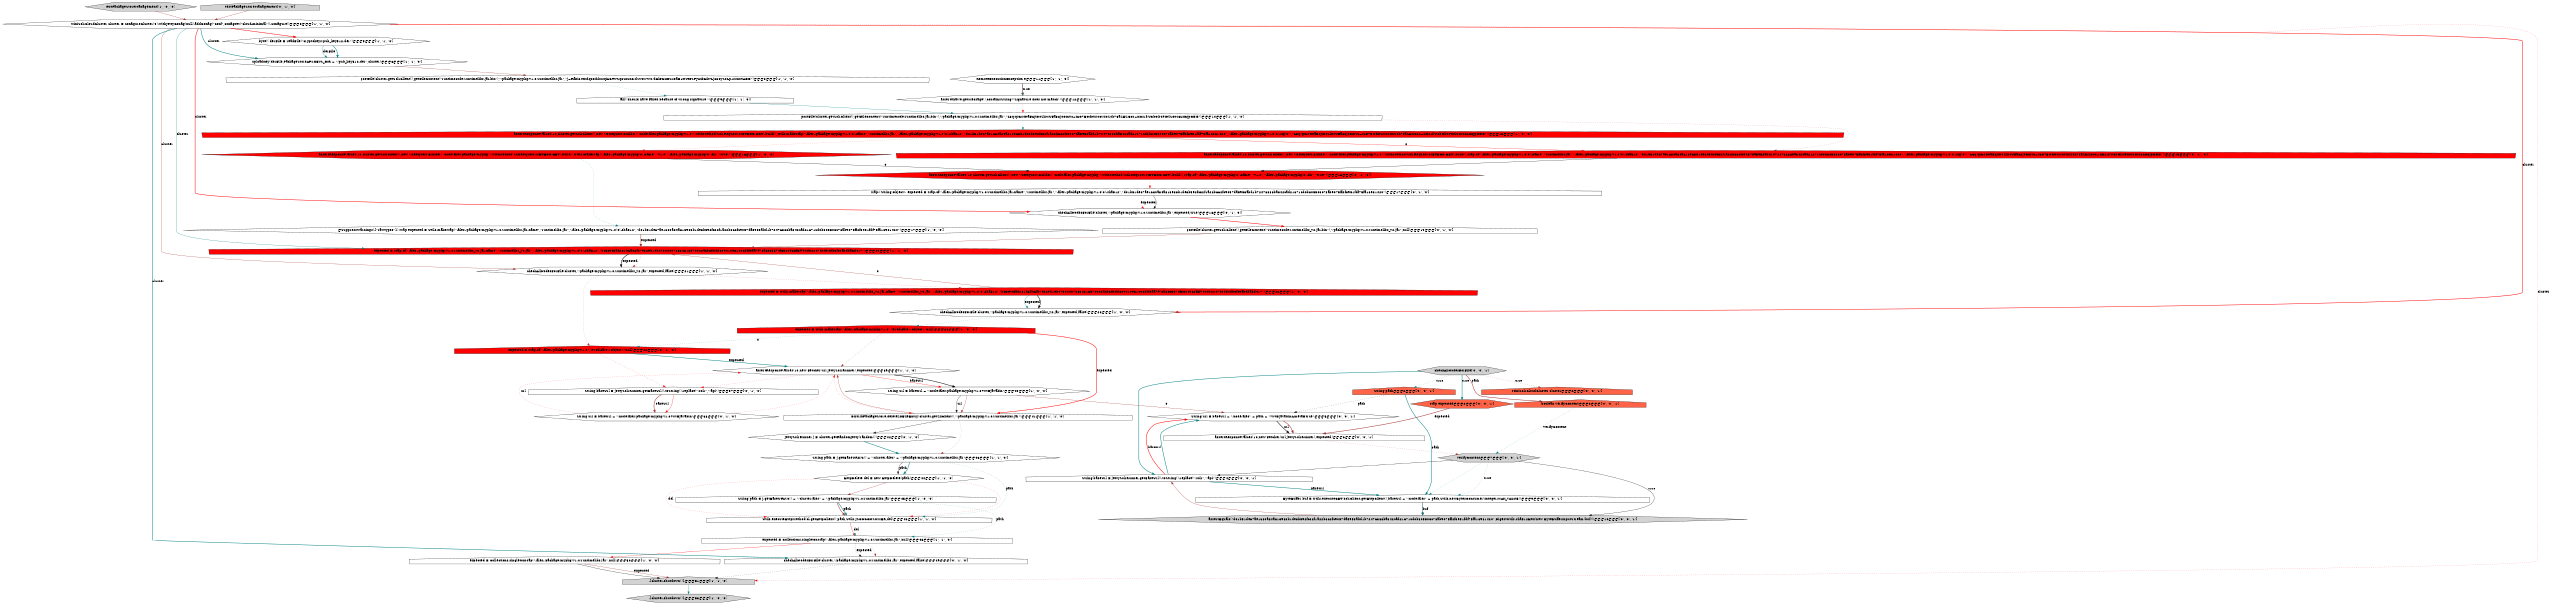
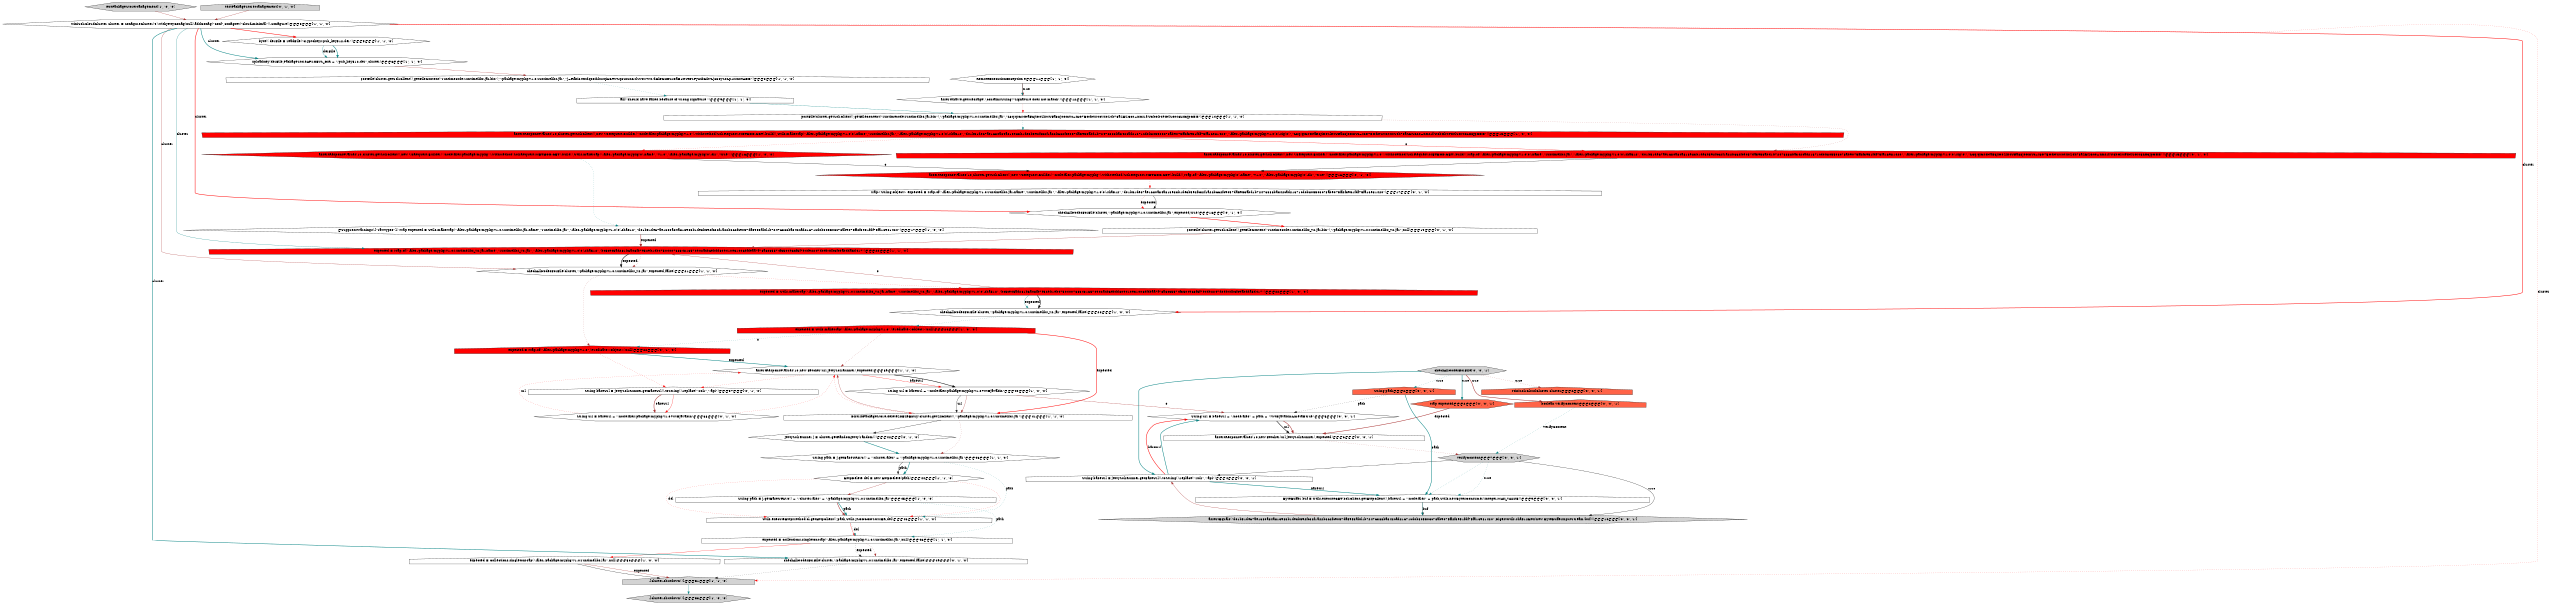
edge "checkAllNodesForFile['0', '0', '1']" -> "boolean verifyContent@@@2@@@['0', '0', '1']": label "path" -> "true"
